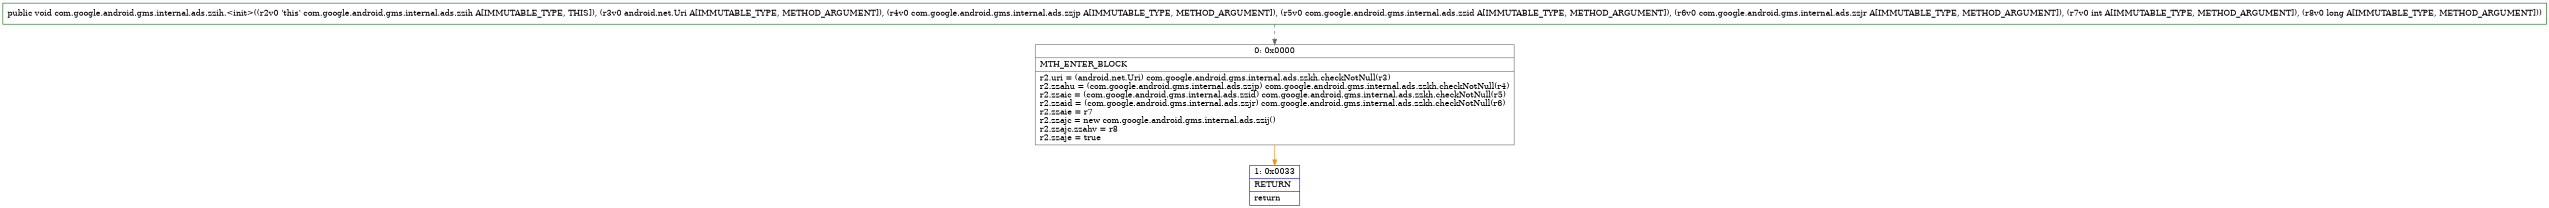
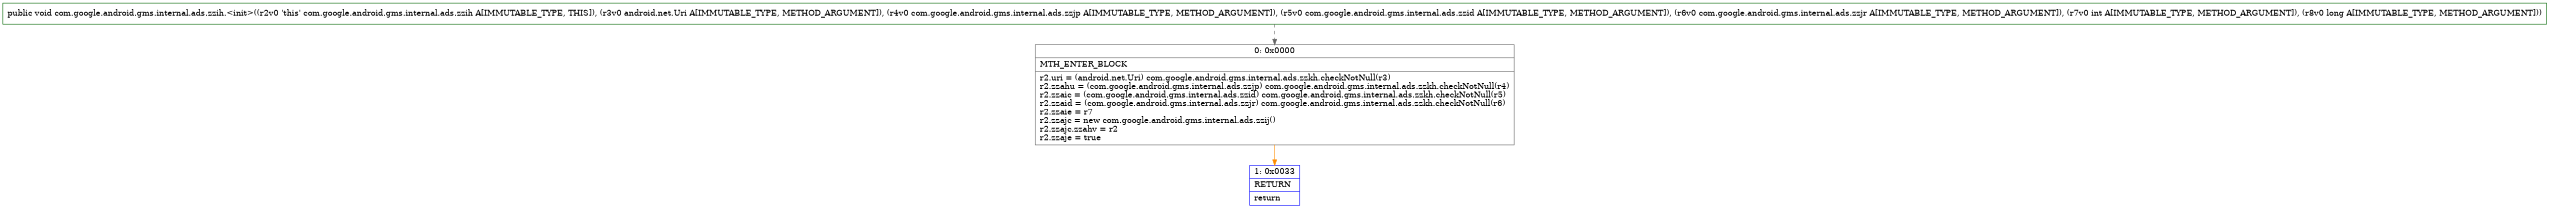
node "0: 0x0000": text "r2.zzajc.zzahv = r8" -> "r2.zzajc.zzahv = r2"
